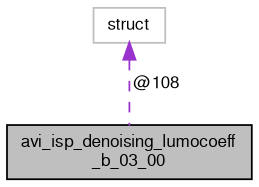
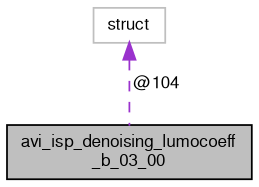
edge "avi_isp_denoising_lumocoeff _b_03_00" -> "struct": label " @108" -> " @104"
